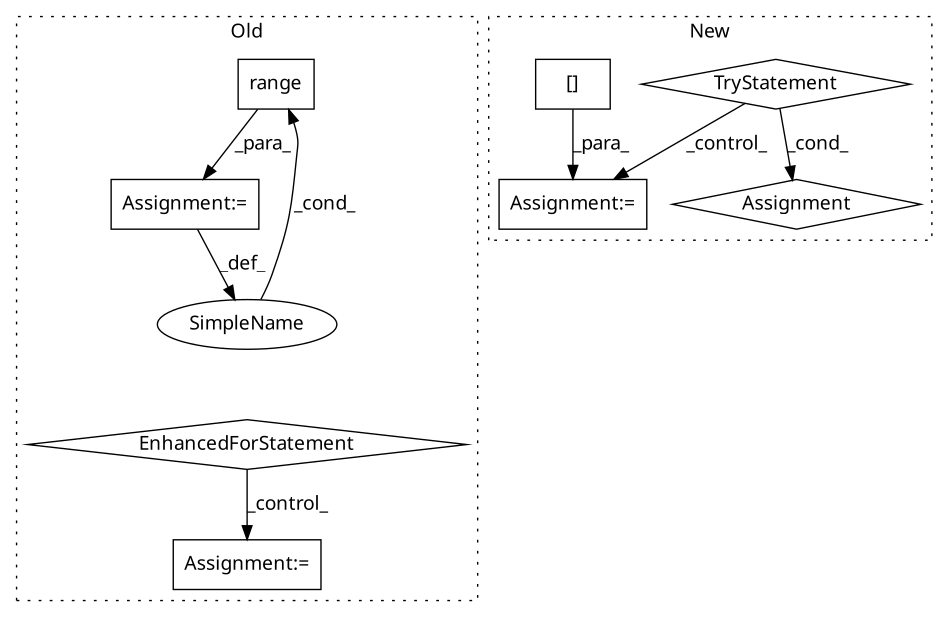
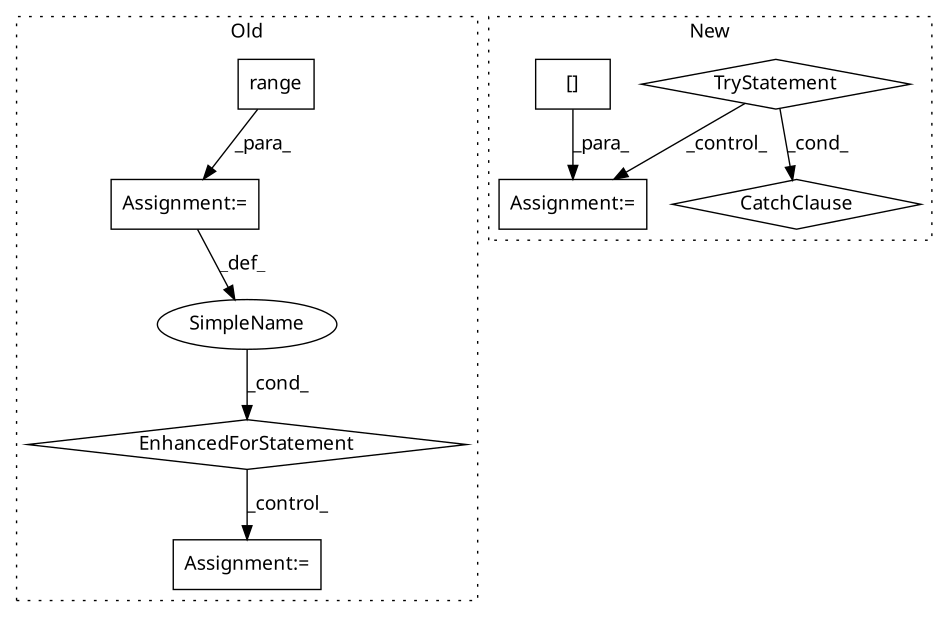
node "Assignment": label "Assignment" -> "CatchClause"
edge "SimpleName" -> "range": now "SimpleName" -> "EnhancedForStatement"
